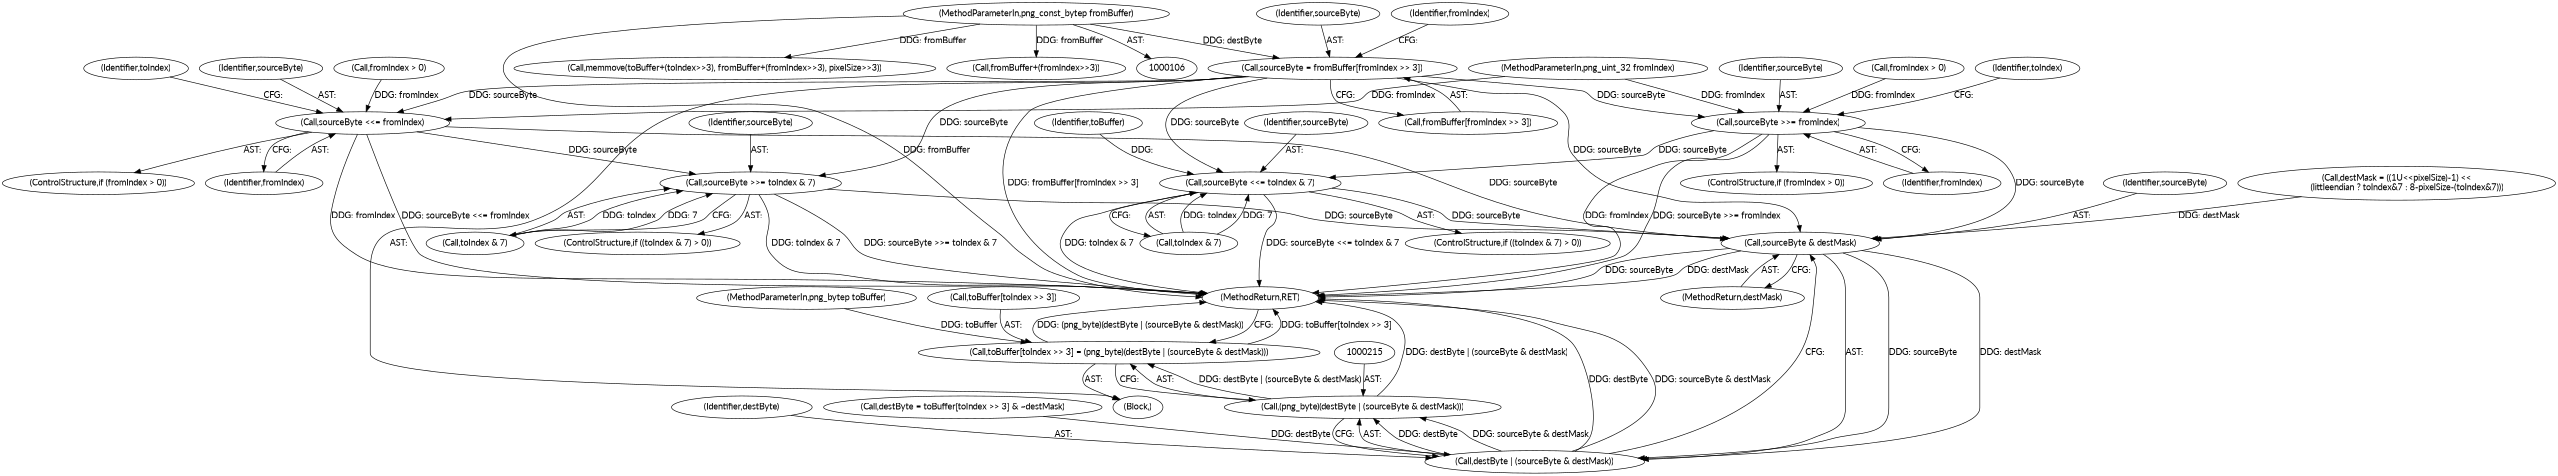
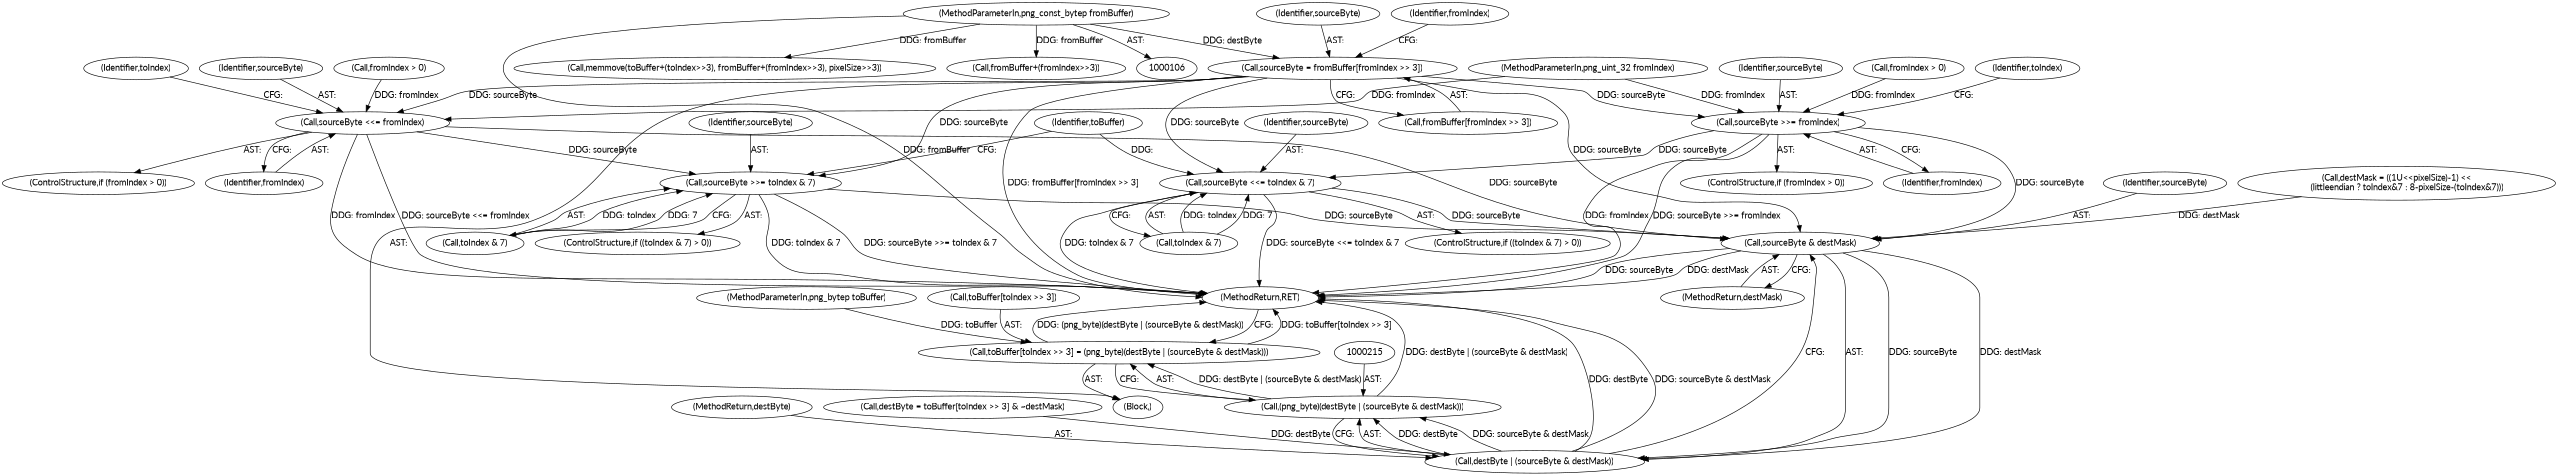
edge "(Identifier,toBuffer)" -> "(Call,sourceByte >>= toIndex & 7)": added, label "CFG:"
node "(Identifier,destByte)": label "(Identifier,destByte)" -> "(MethodReturn,destByte)"
